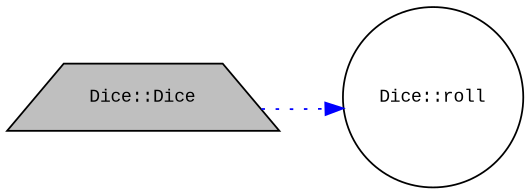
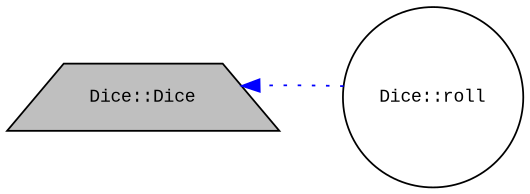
edge "Dice::Dice" -> "Dice::roll": reversed
